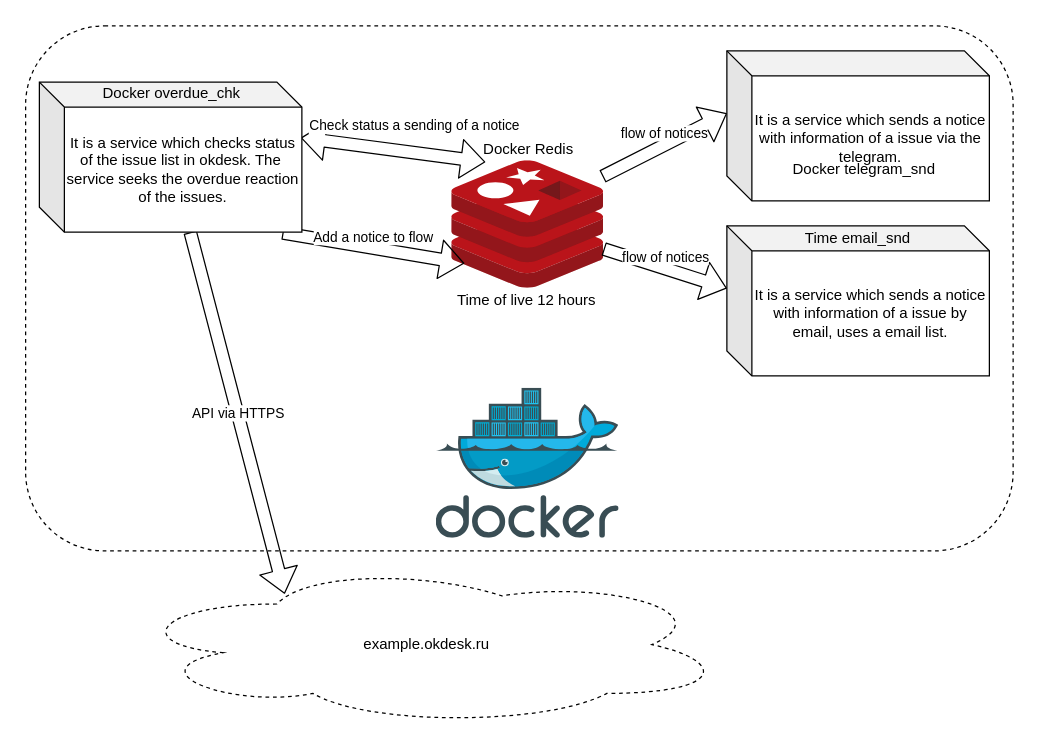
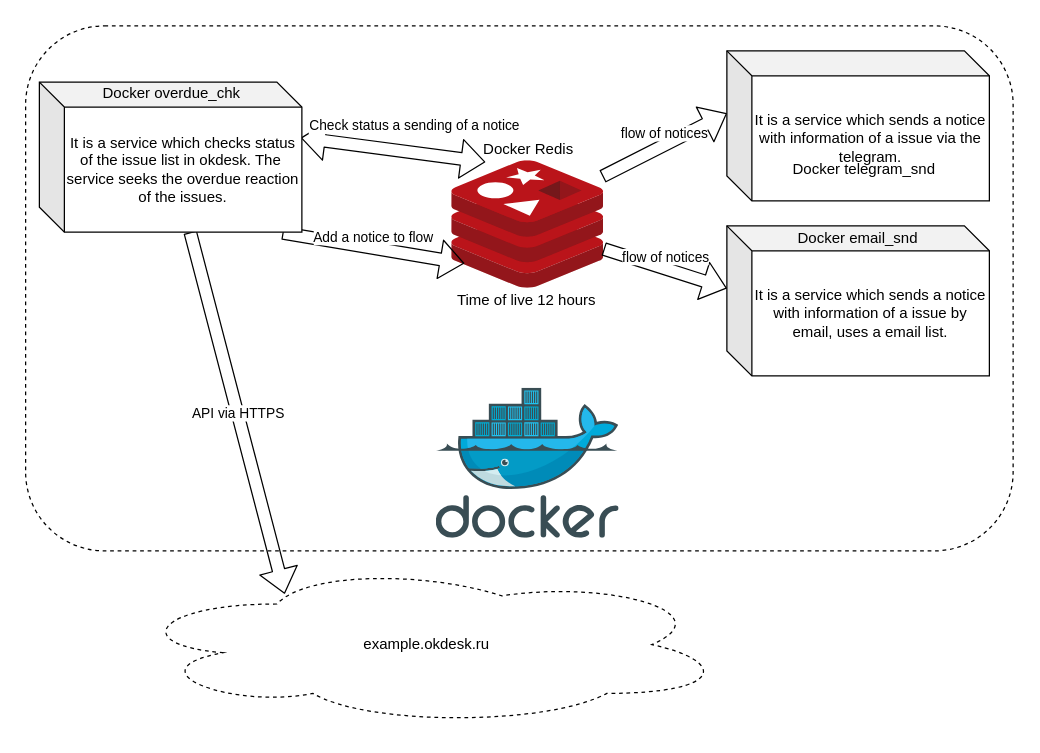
node "Time email_snd": label "Time email_snd" -> "Docker email_snd"
